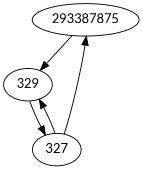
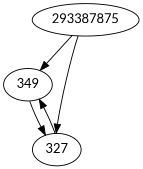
node "329": label "329" -> "349"
edge "327" -> "293387875": reversed
